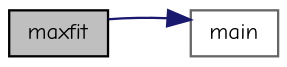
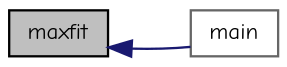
edge "maxfit" -> "main": reversed
